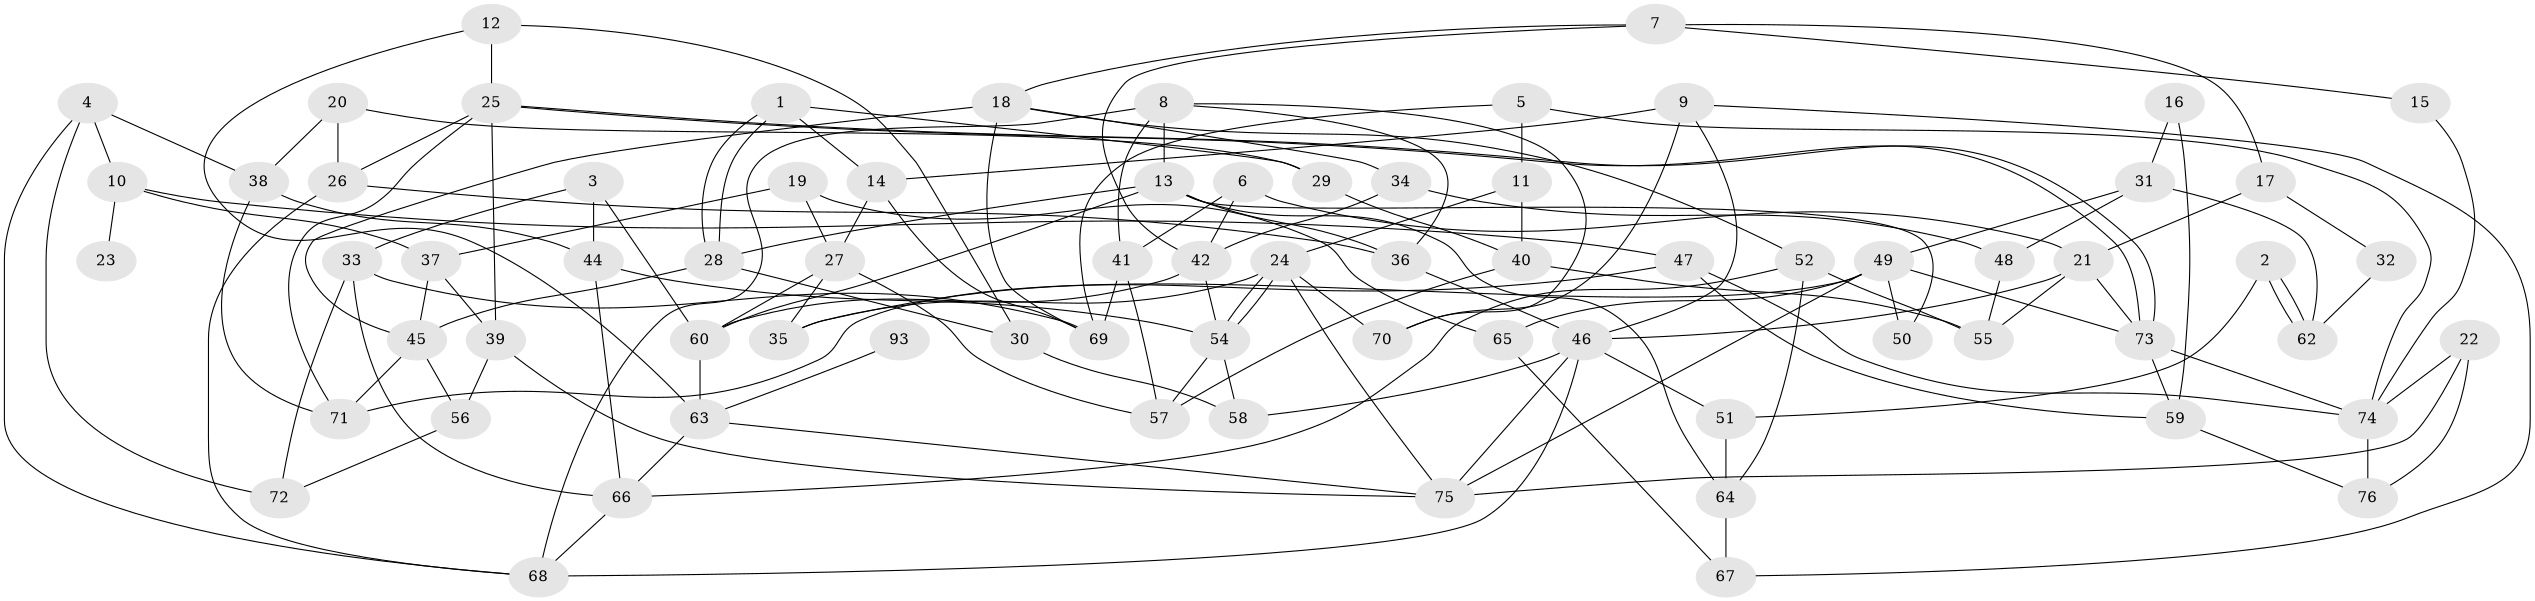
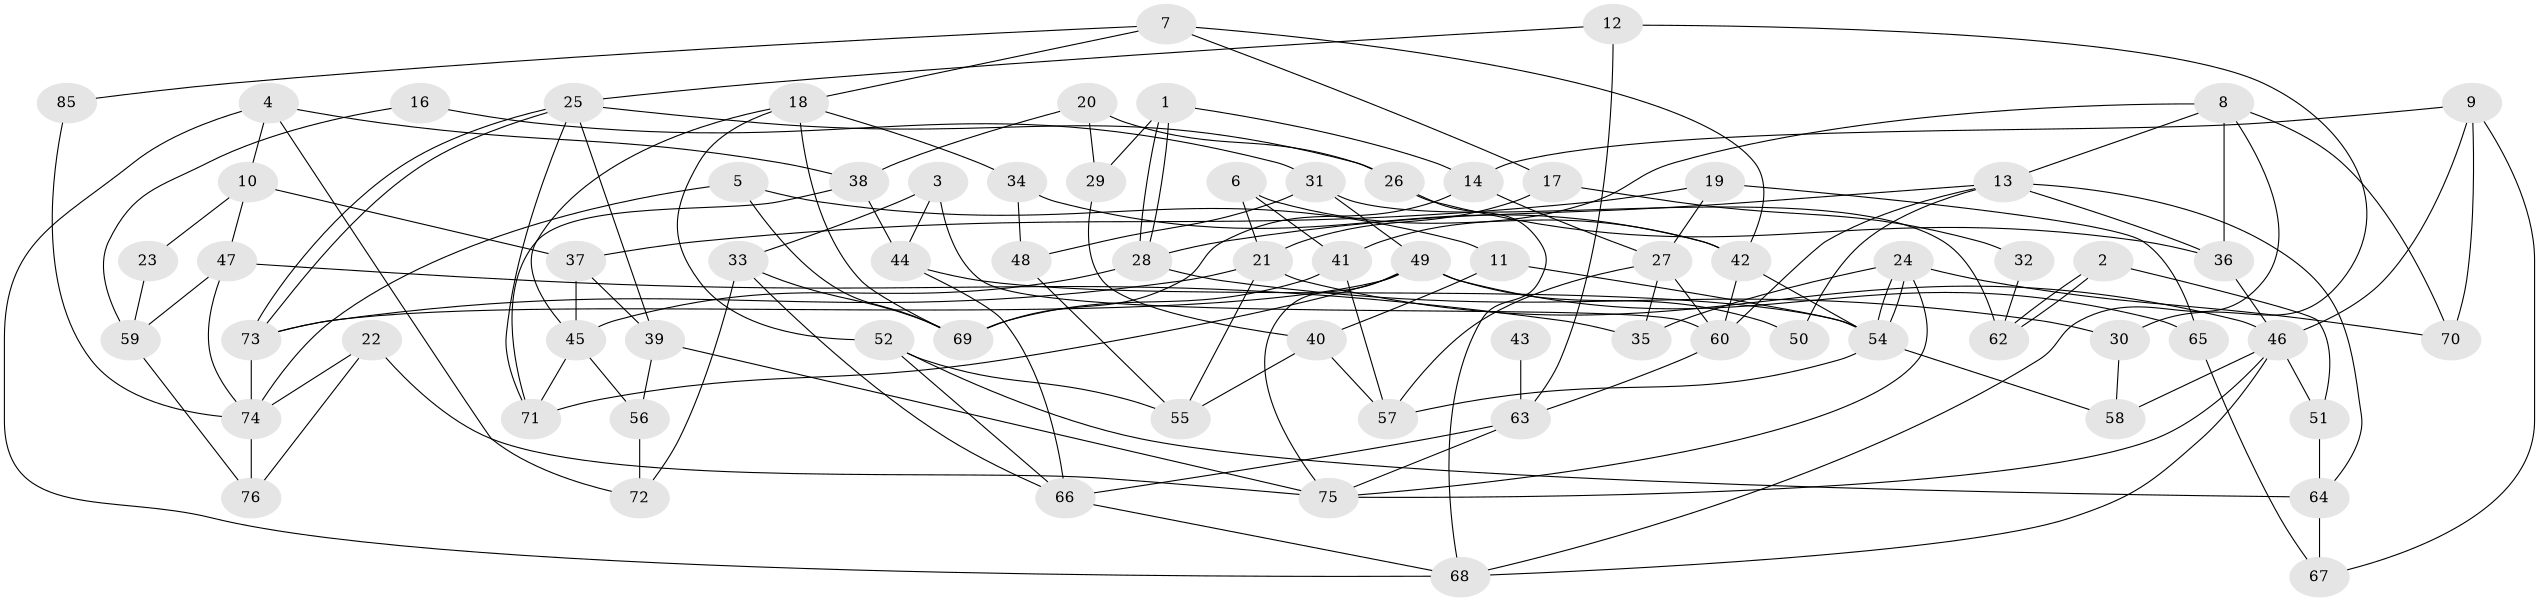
node "15": label "15" -> "85"
edge "11" -- "24": now "11" -- "54"
node "93": label "93" -> "43"
edge "73" -- "59": now "23" -- "59"
